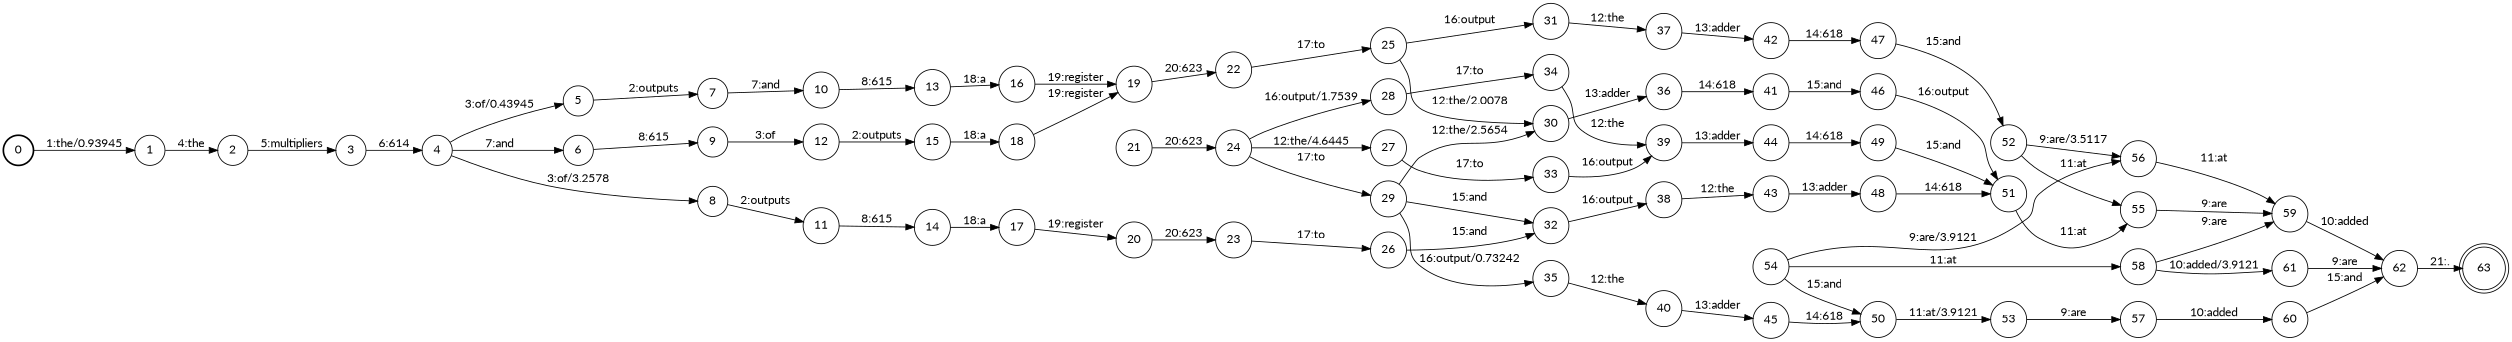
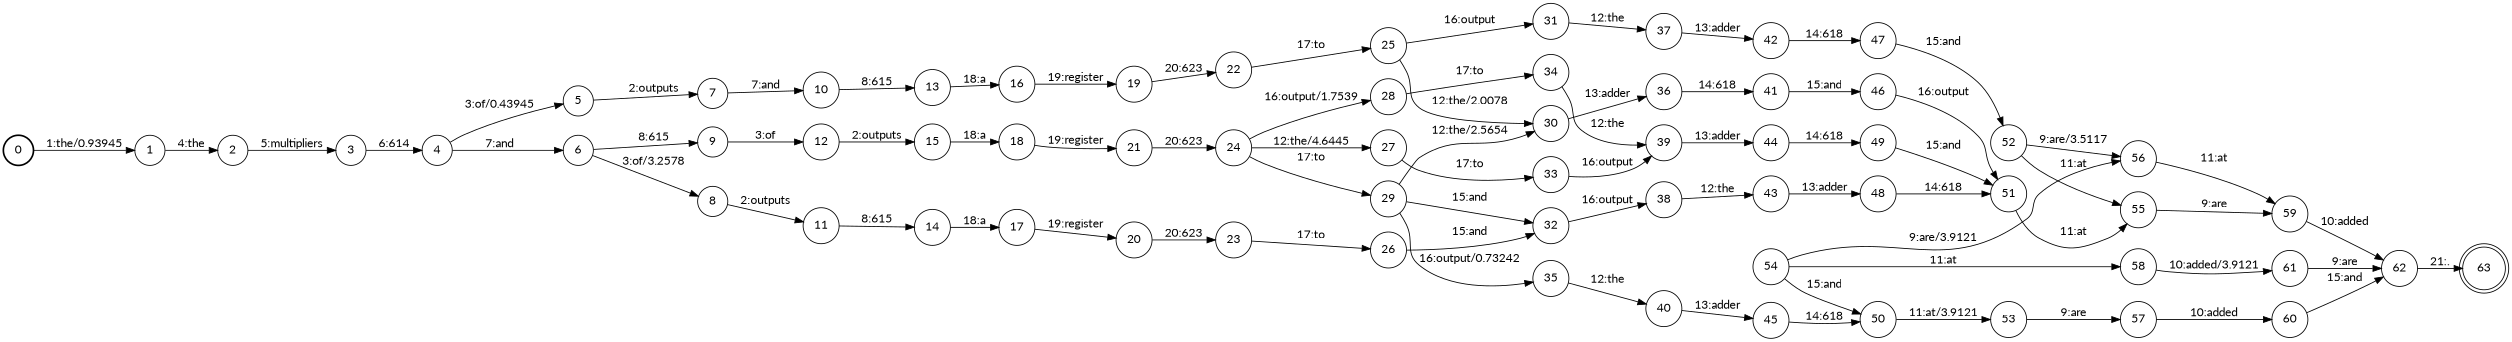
edge "18" -> "19": now "18" -> "21"
edge "4" -> "8": now "6" -> "8"
edge "58" -> "59": removed, label "9:are"
